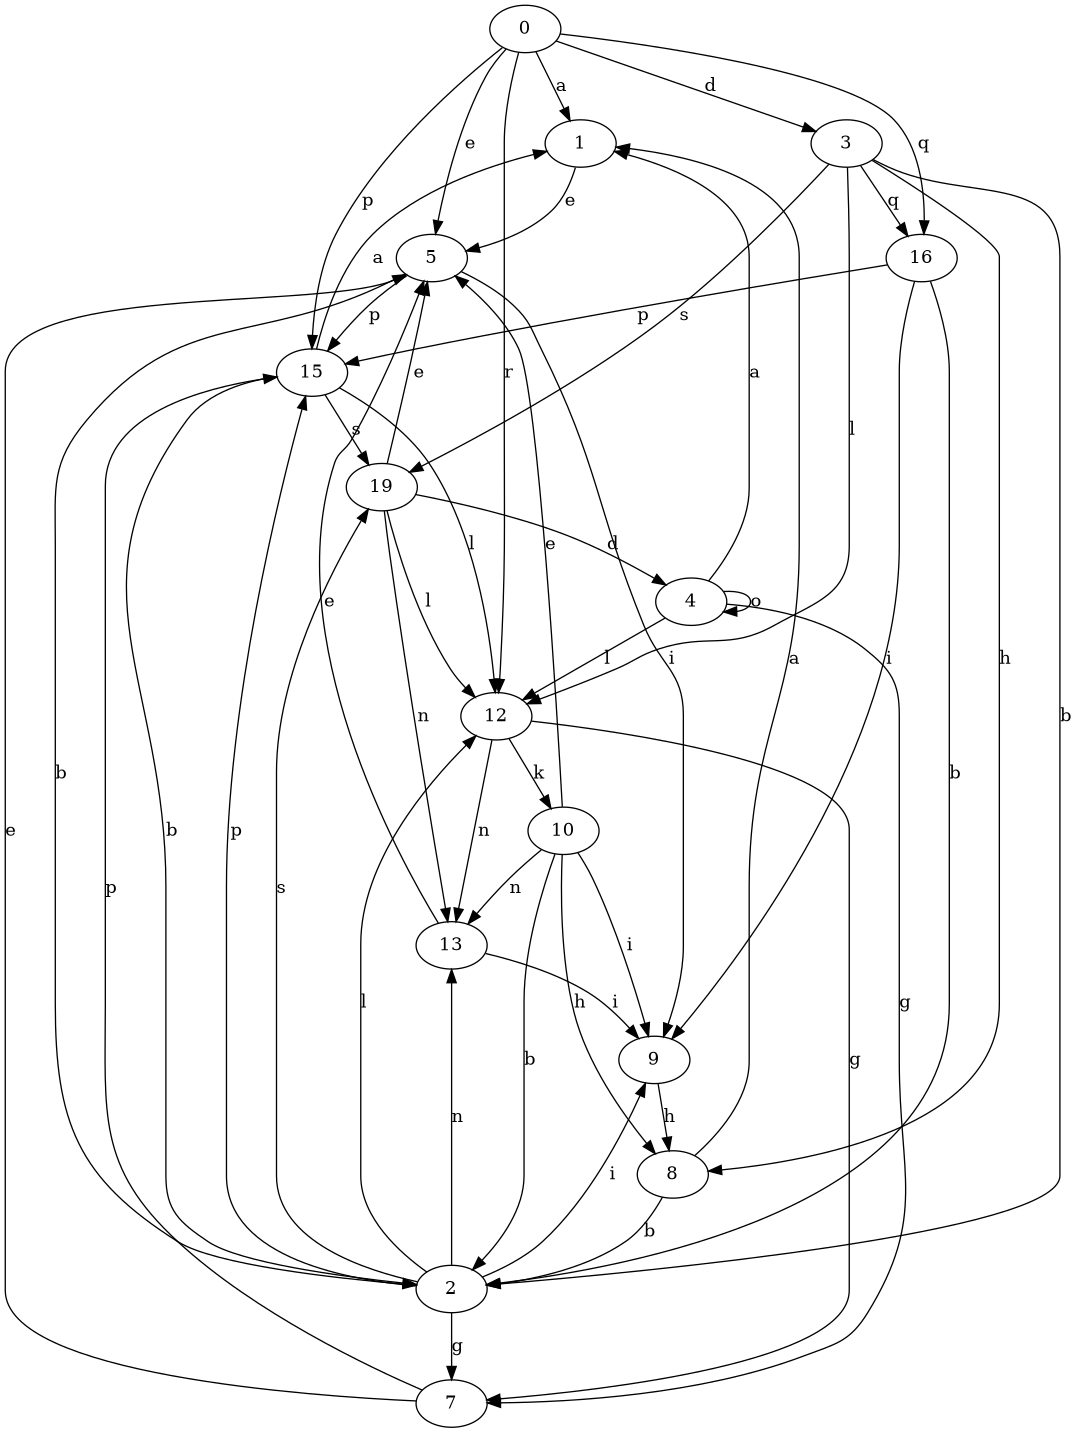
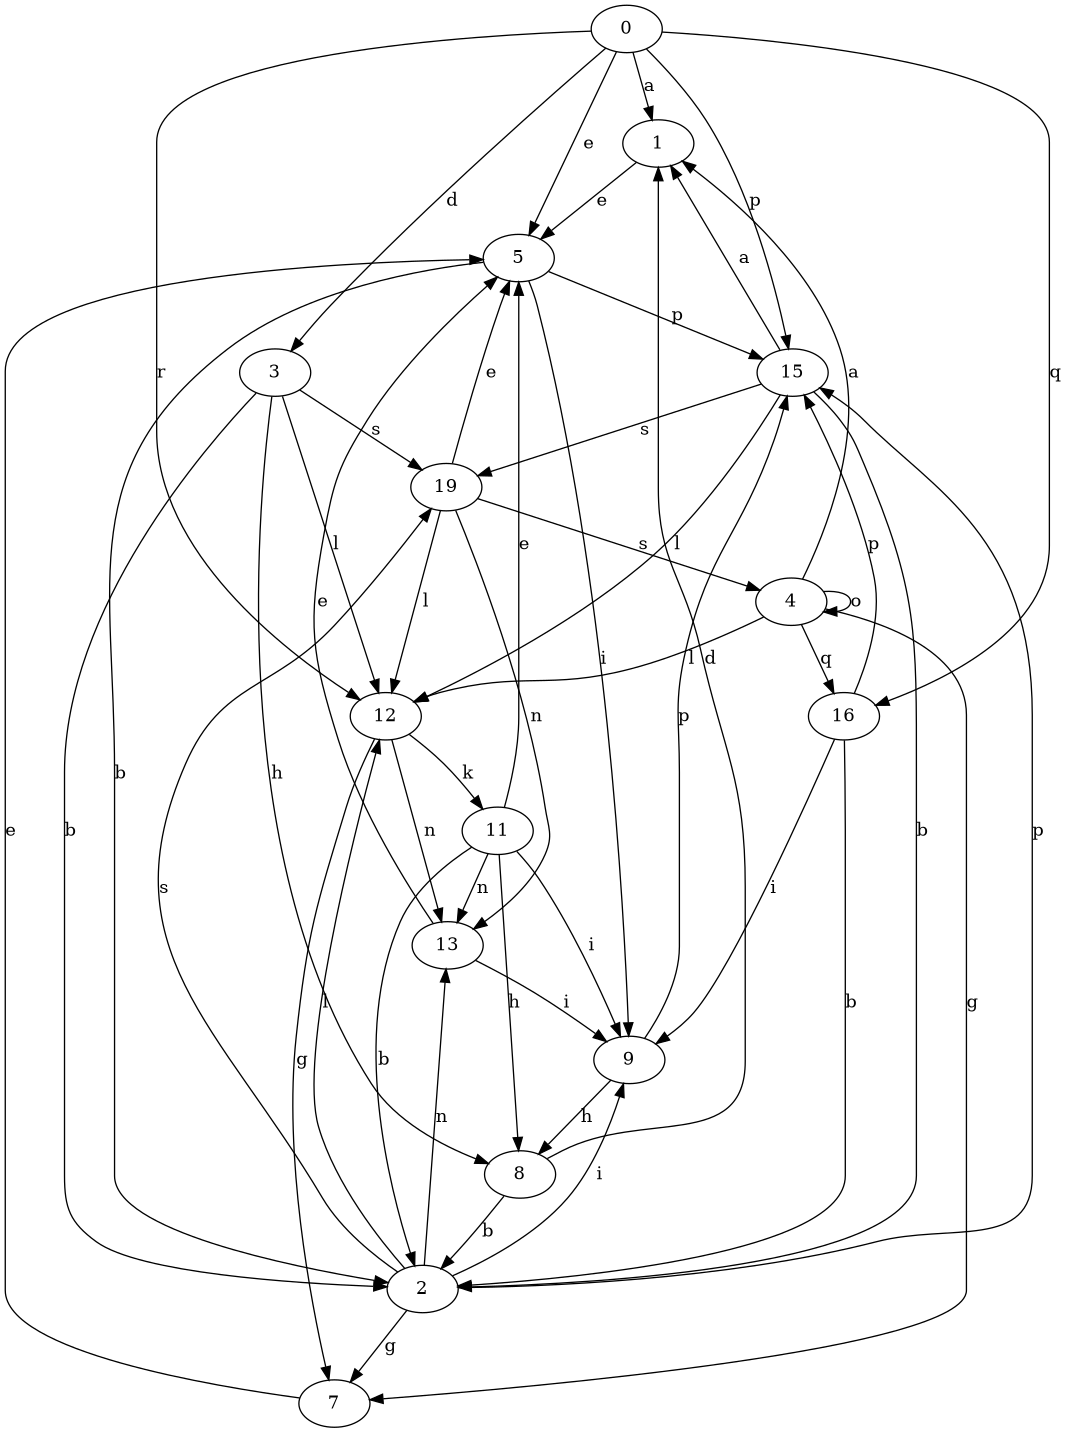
edge "3" -> "16": now "4" -> "16"
edge "19" -> "4": label "d" -> "s"
edge "8" -> "1": label "a" -> "d"
node "10": label "10" -> "11"
edge "7" -> "15": now "9" -> "15"
